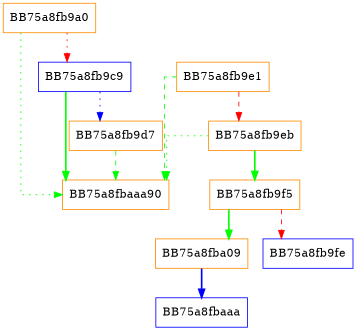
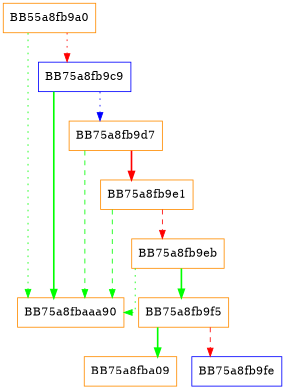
node "BB75a8fb9a0": label "BB75a8fb9a0" -> "BB55a8fb9a0"
edge "BB75a8fb9d7" -> "BB75a8fb9e1": added
node "BB75a8fbaaa": removed
